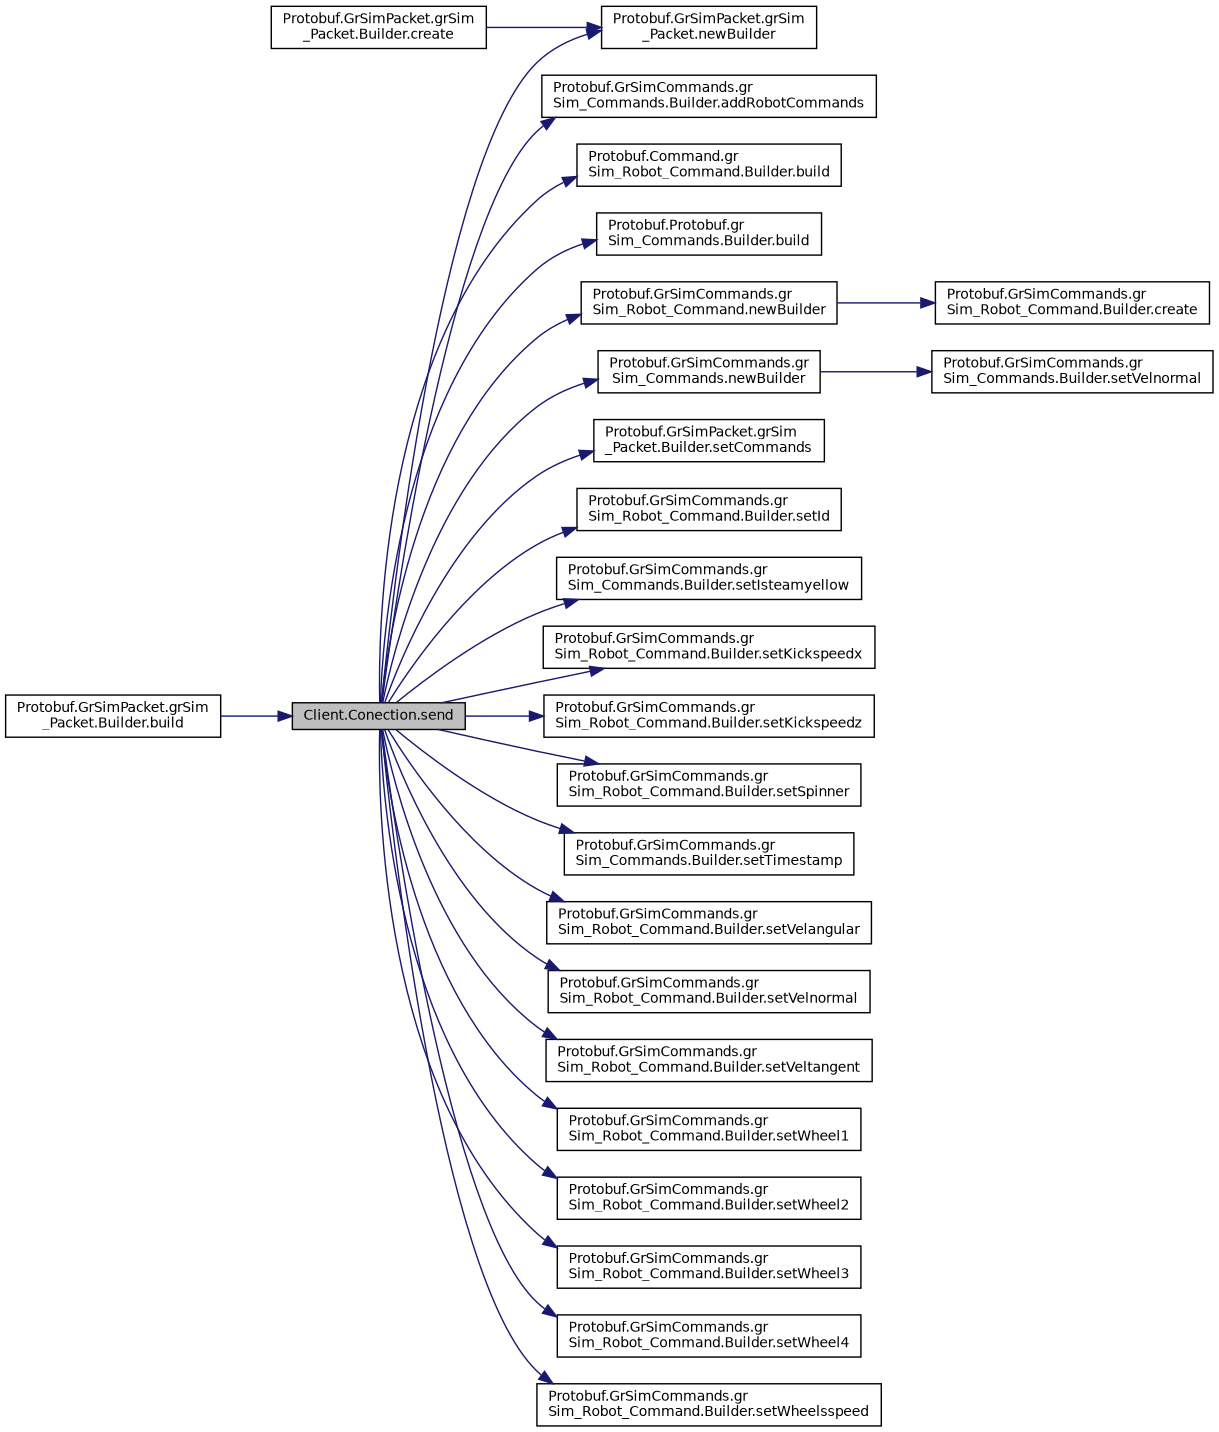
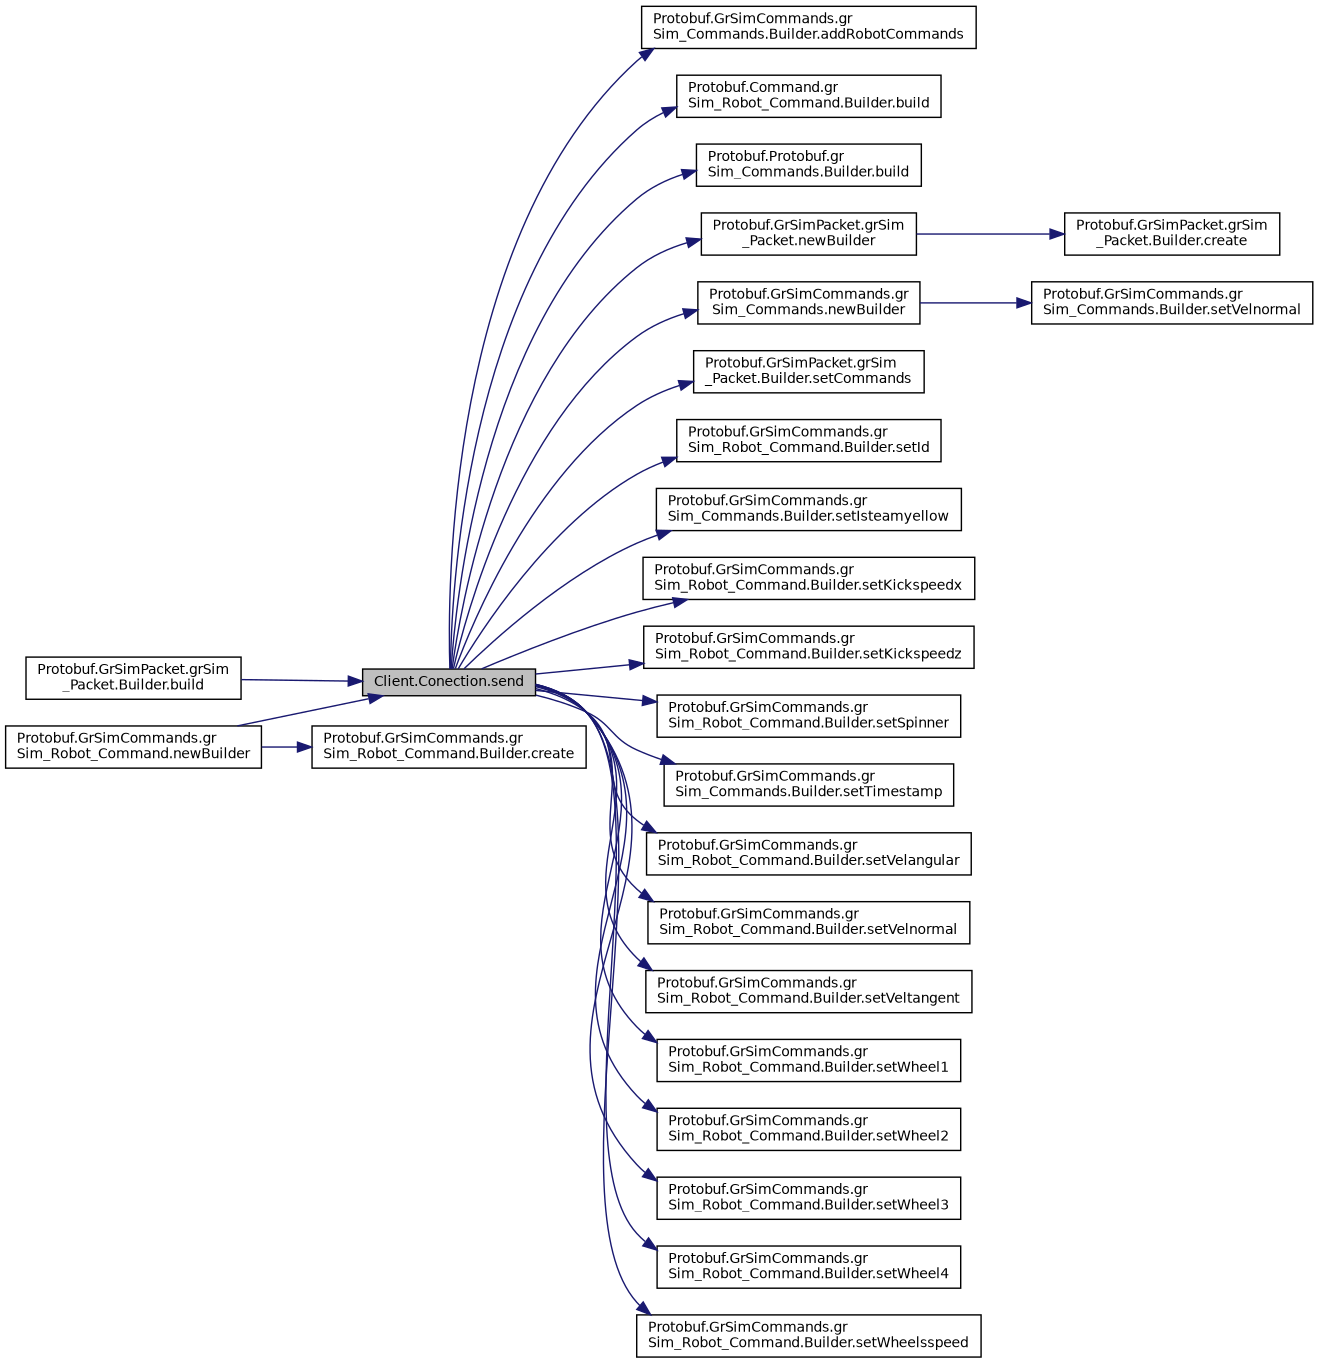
edge "Protobuf.GrSimPacket.grSim _Packet.Builder.create" -> "Protobuf.GrSimPacket.grSim _Packet.newBuilder": reversed
edge "Client.Conection.send" -> "Protobuf.GrSimCommands.gr Sim_Robot_Command.newBuilder": reversed
